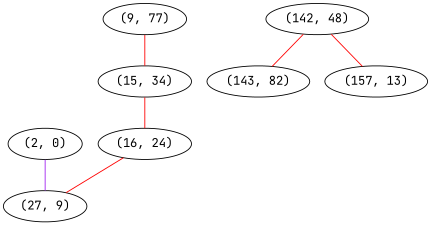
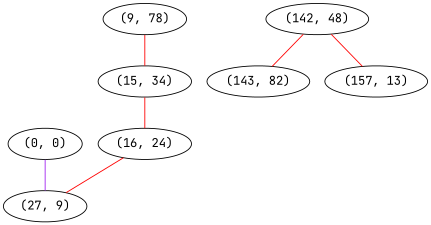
node "(9, 77)": label "(9, 77)" -> "(9, 78)"
node "(2, 0)": label "(2, 0)" -> "(0, 0)"
